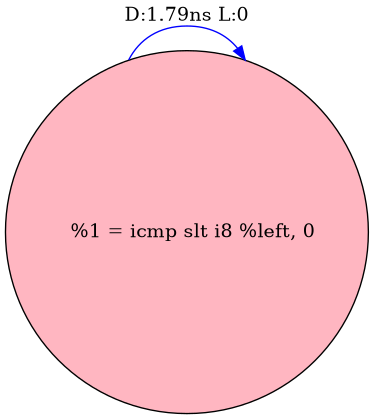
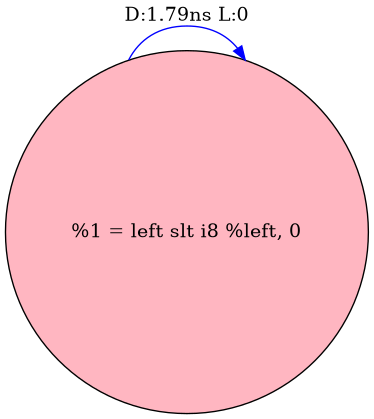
node "%1 = icmp slt i8 %left, 0": label "%1 = icmp slt i8 %left, 0" -> "%1 = left slt i8 %left, 0"
